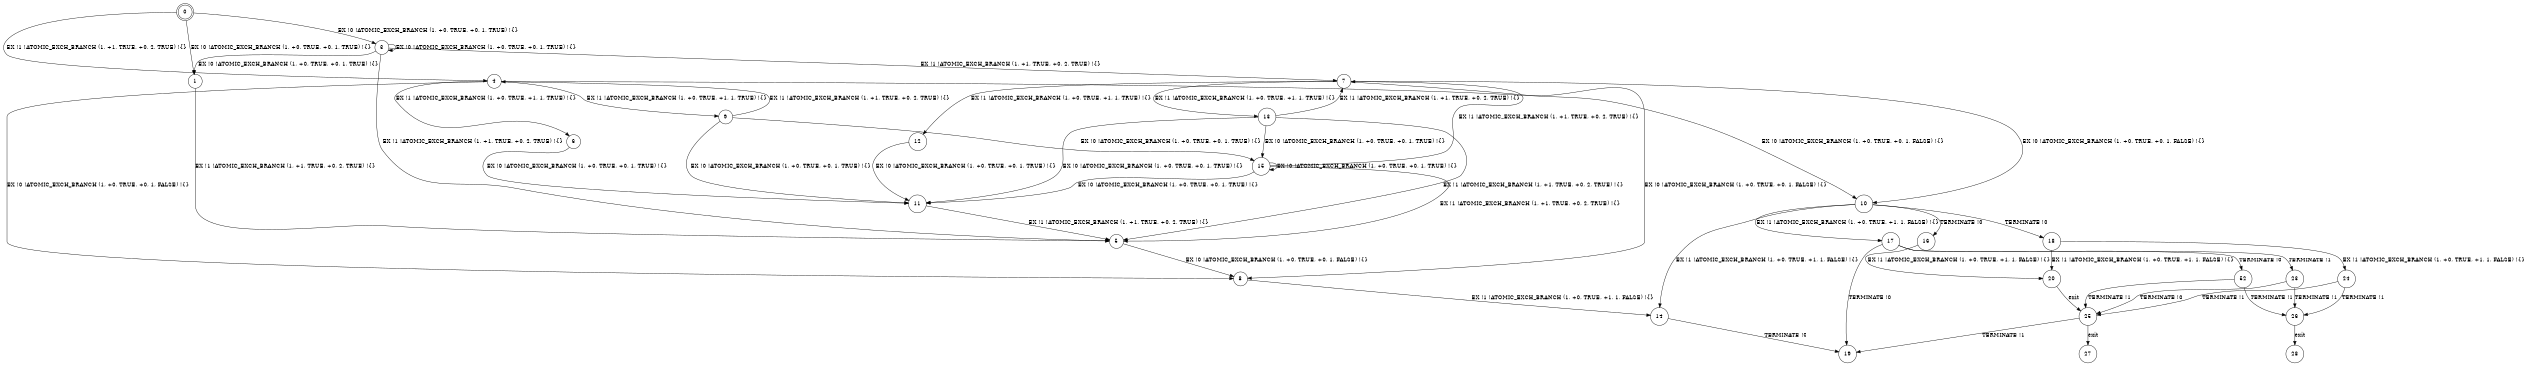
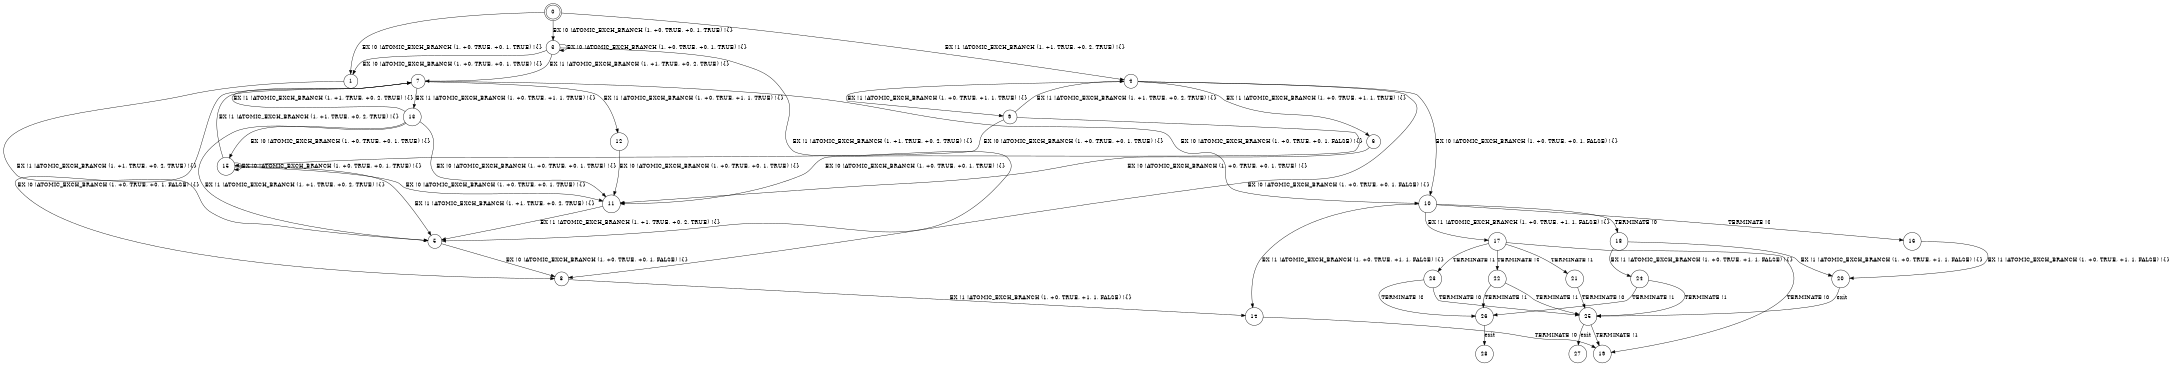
node "21": added
node "52": label "52" -> "22"
edge "23" -> "26": label "TERMINATE !1" -> "TERMINATE !0"
